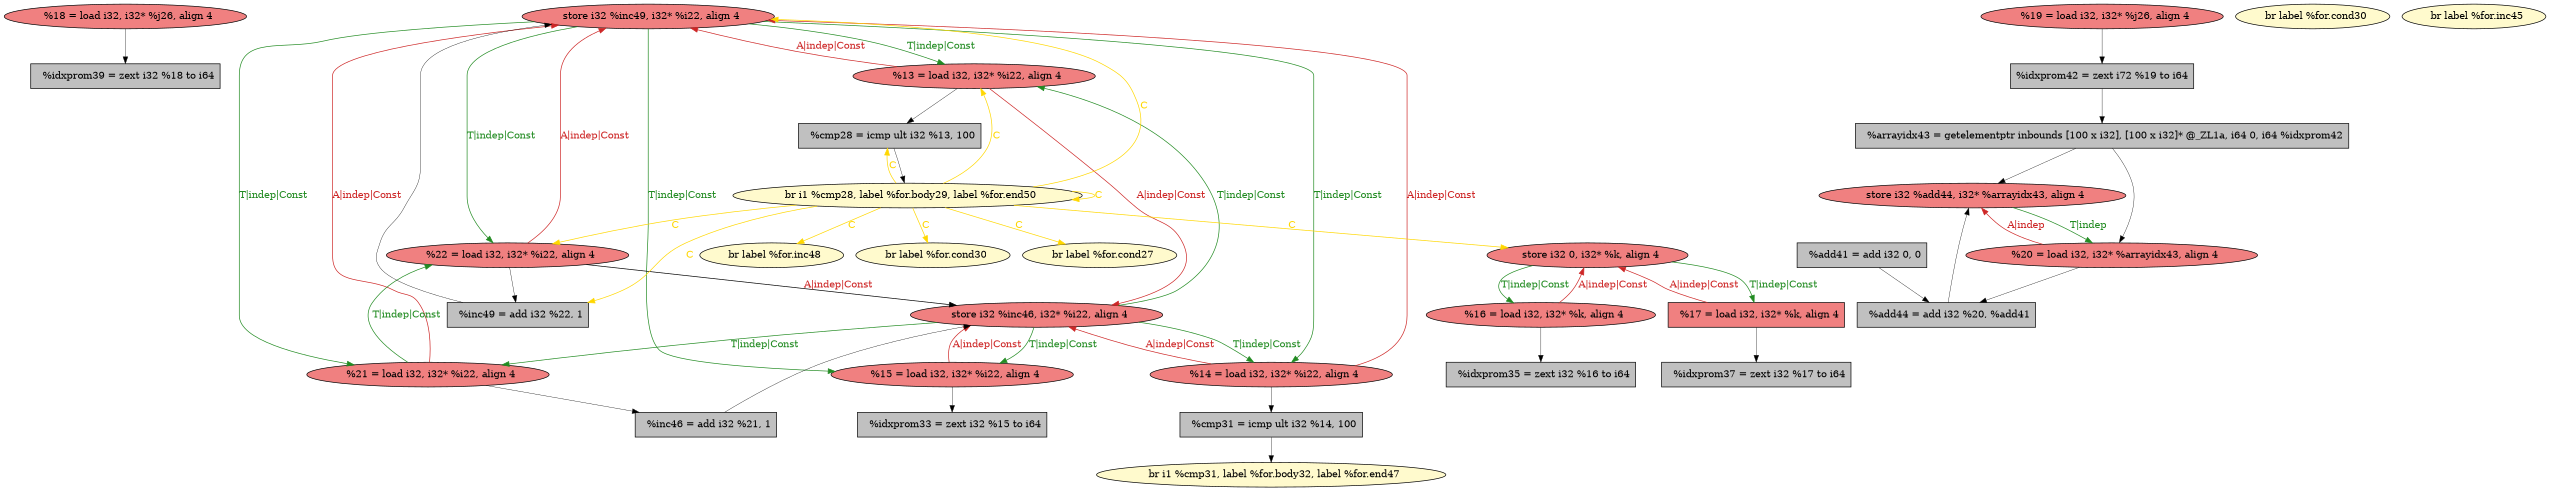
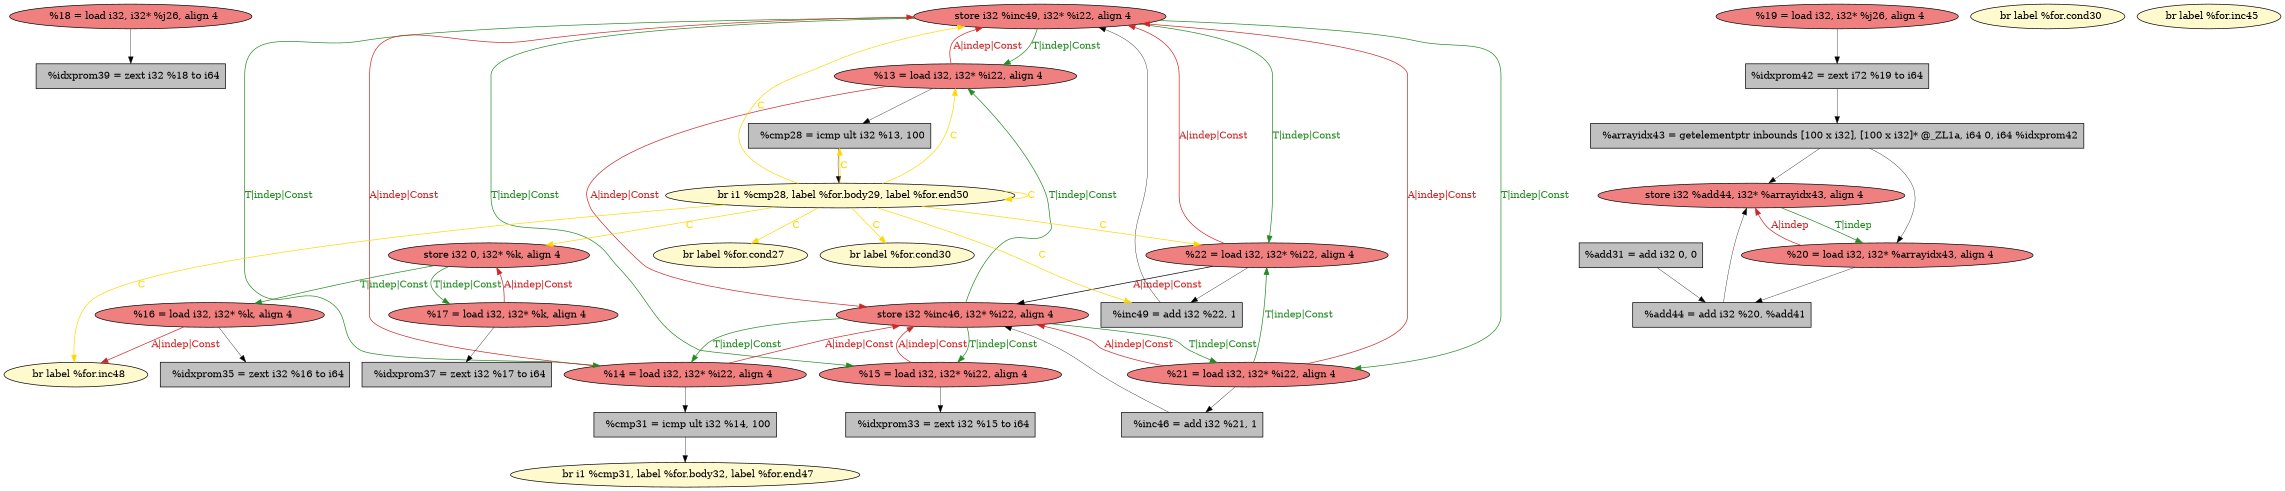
node "%add41 = add i32 0, 0": label "%add41 = add i32 0, 0" -> "%add31 = add i32 0, 0"
edge "%16 = load i32, i32* %k, align 4" -> "store i32 0, i32* %k, align 4": now "%16 = load i32, i32* %k, align 4" -> "br label %for.inc48"
node "%17 = load i32, i32* %k, align 4": shape box -> ellipse
edge "%21 = load i32, i32* %i22, align 4" -> "store i32 %inc46, i32* %i22, align 4": added, label "A|indep|Const"
